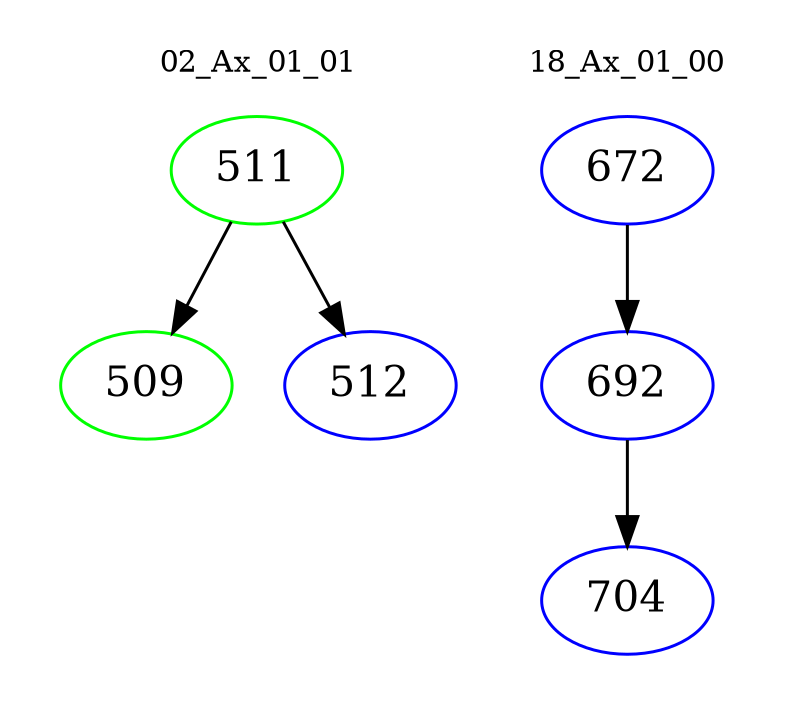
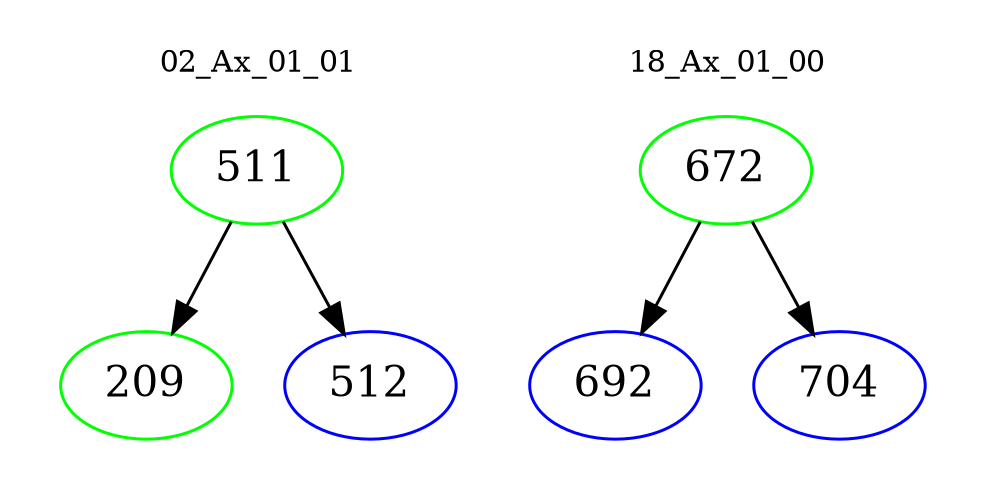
node "672": color blue -> green
node "509": label "509" -> "209"
edge "692" -> "704": now "672" -> "704"
